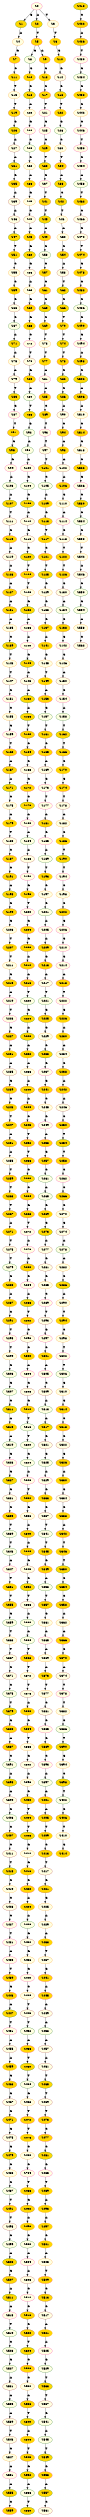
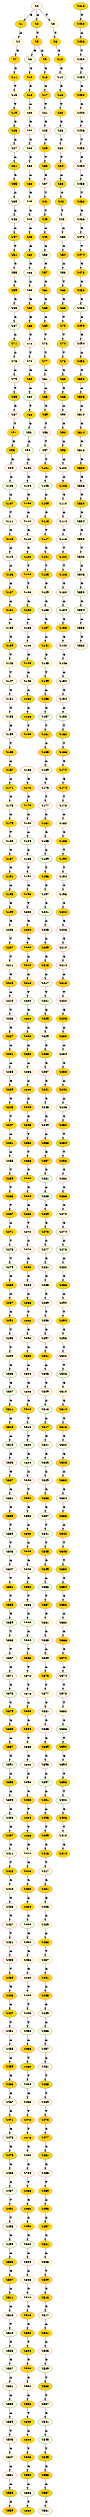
node "S164": removed
